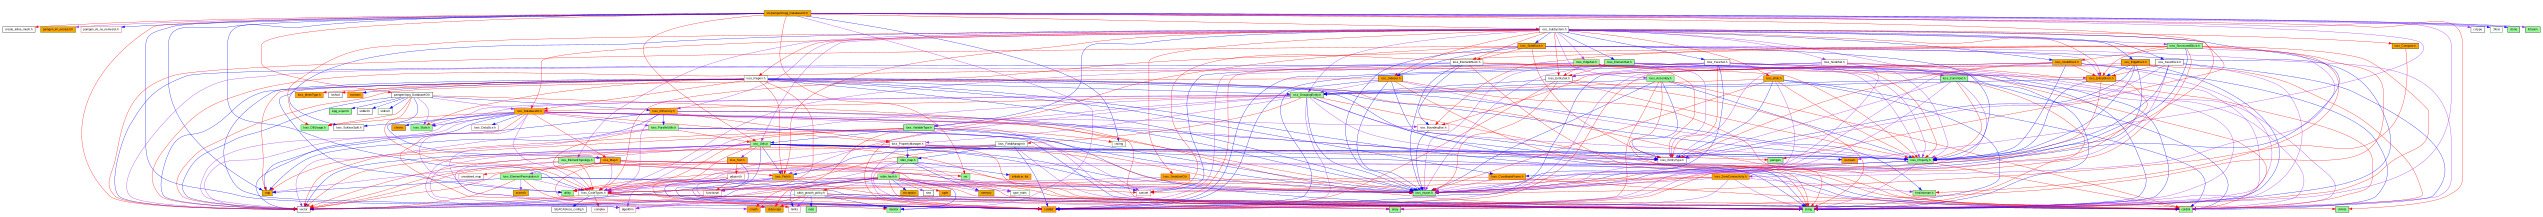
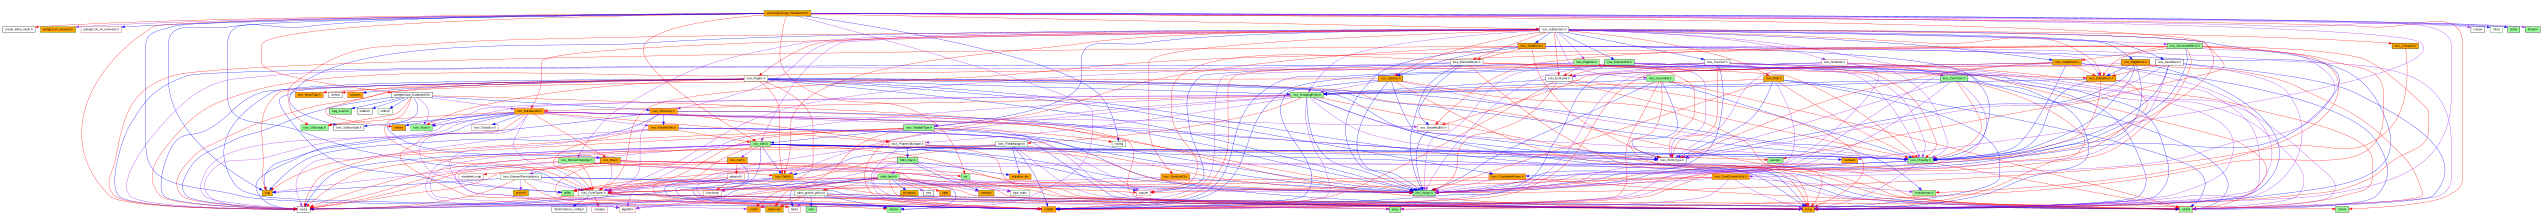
edge "Ioss_Region.h" -> "Ioss_DatabaseIO.h": now "Ioss_Region.h" -> "chrono"
node "Ioss_ParallelUtils.h": fillcolor palegreen -> orange
edge "Ioss_FieldManager.h" -> "robin_map.h": now "Ioss_FieldManager.h" -> "initializer_list"
node "Ioss_ElementPermutation.h": fillcolor palegreen -> white
node "string": fillcolor palegreen -> orange
